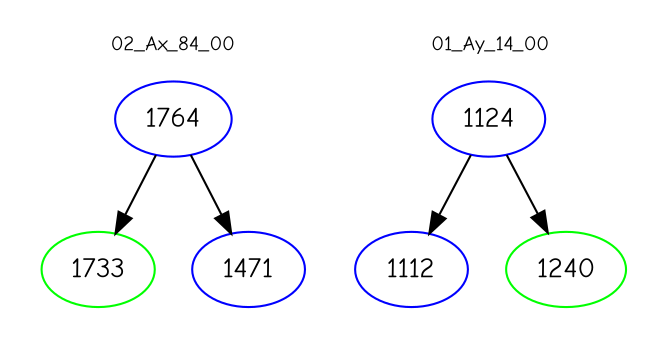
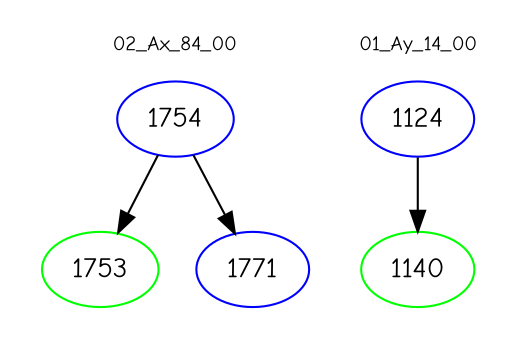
node "1764": label "1764" -> "1754"
node "1733": label "1733" -> "1753"
node "1471": label "1471" -> "1771"
node "1112": removed
node "1240": label "1240" -> "1140"
